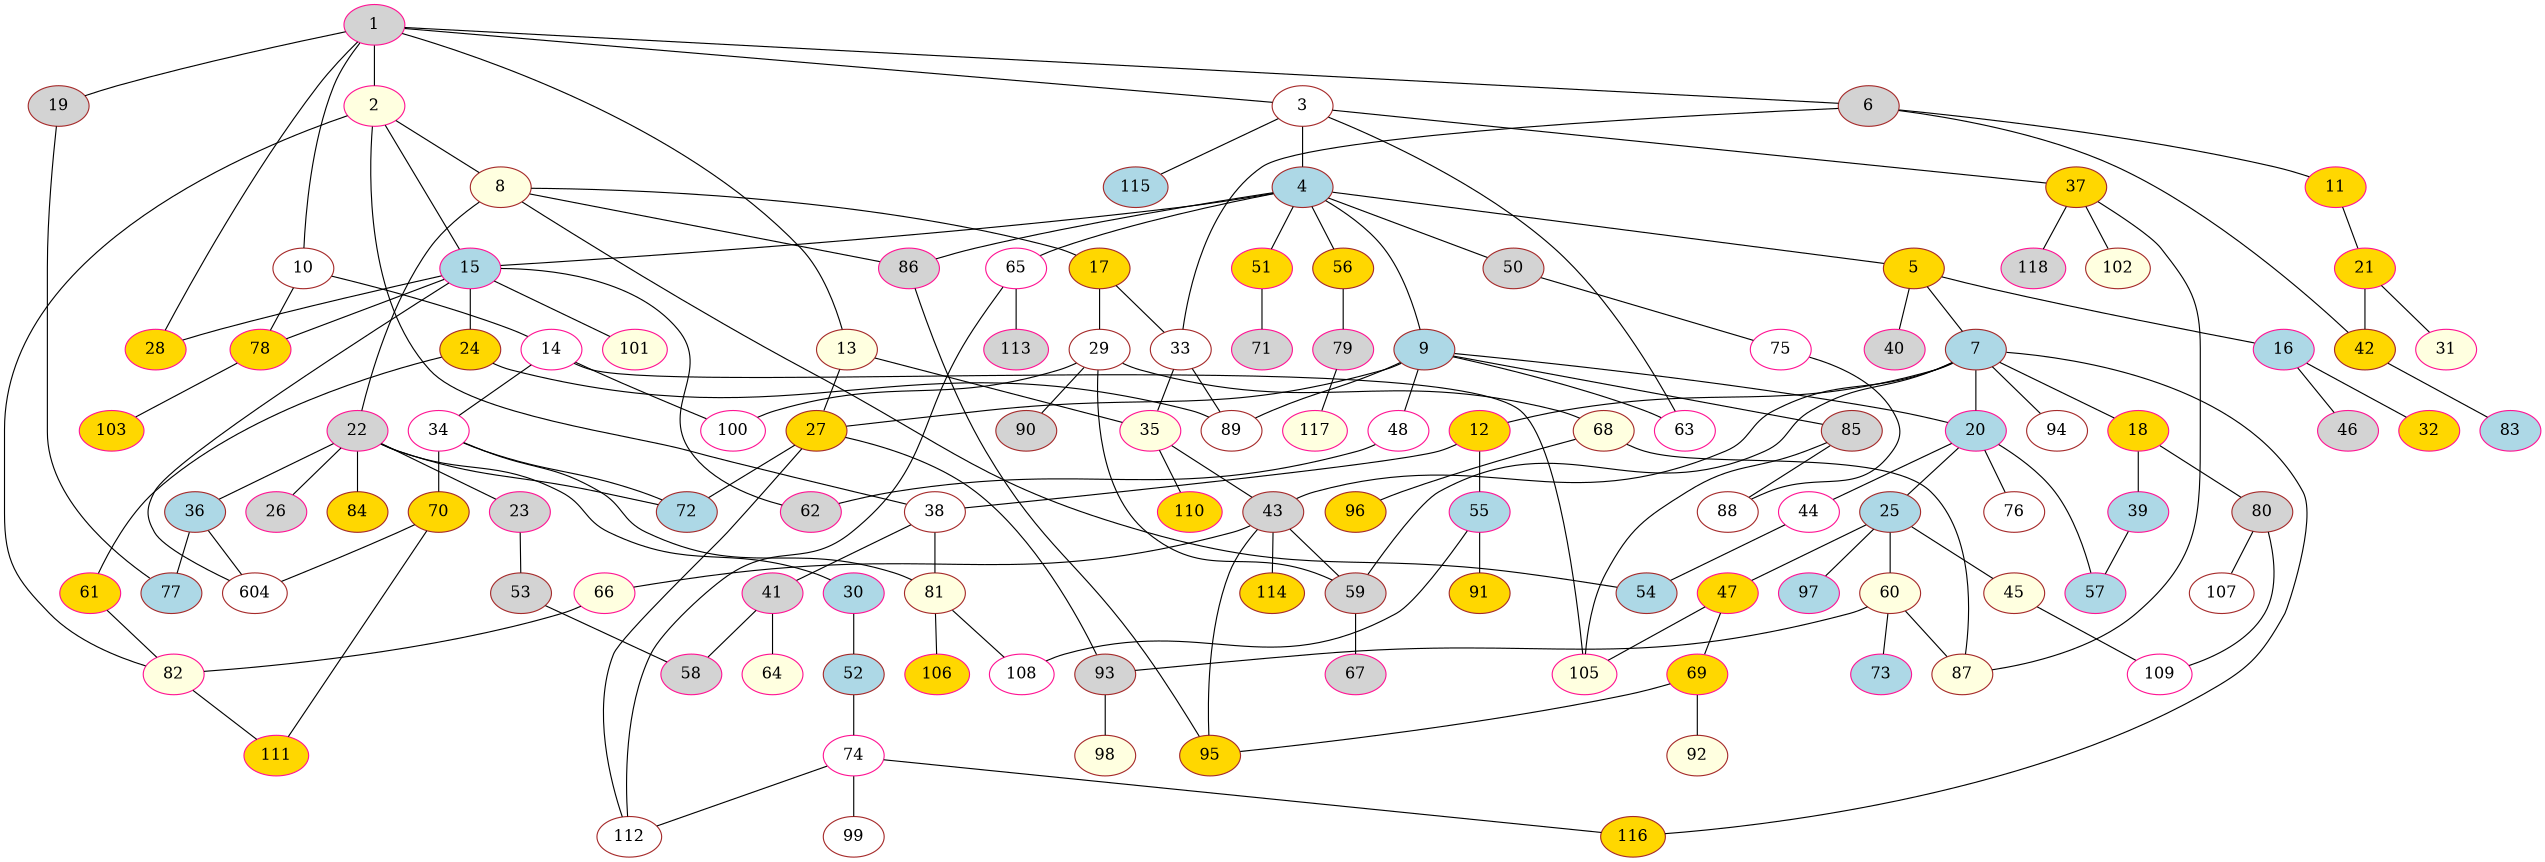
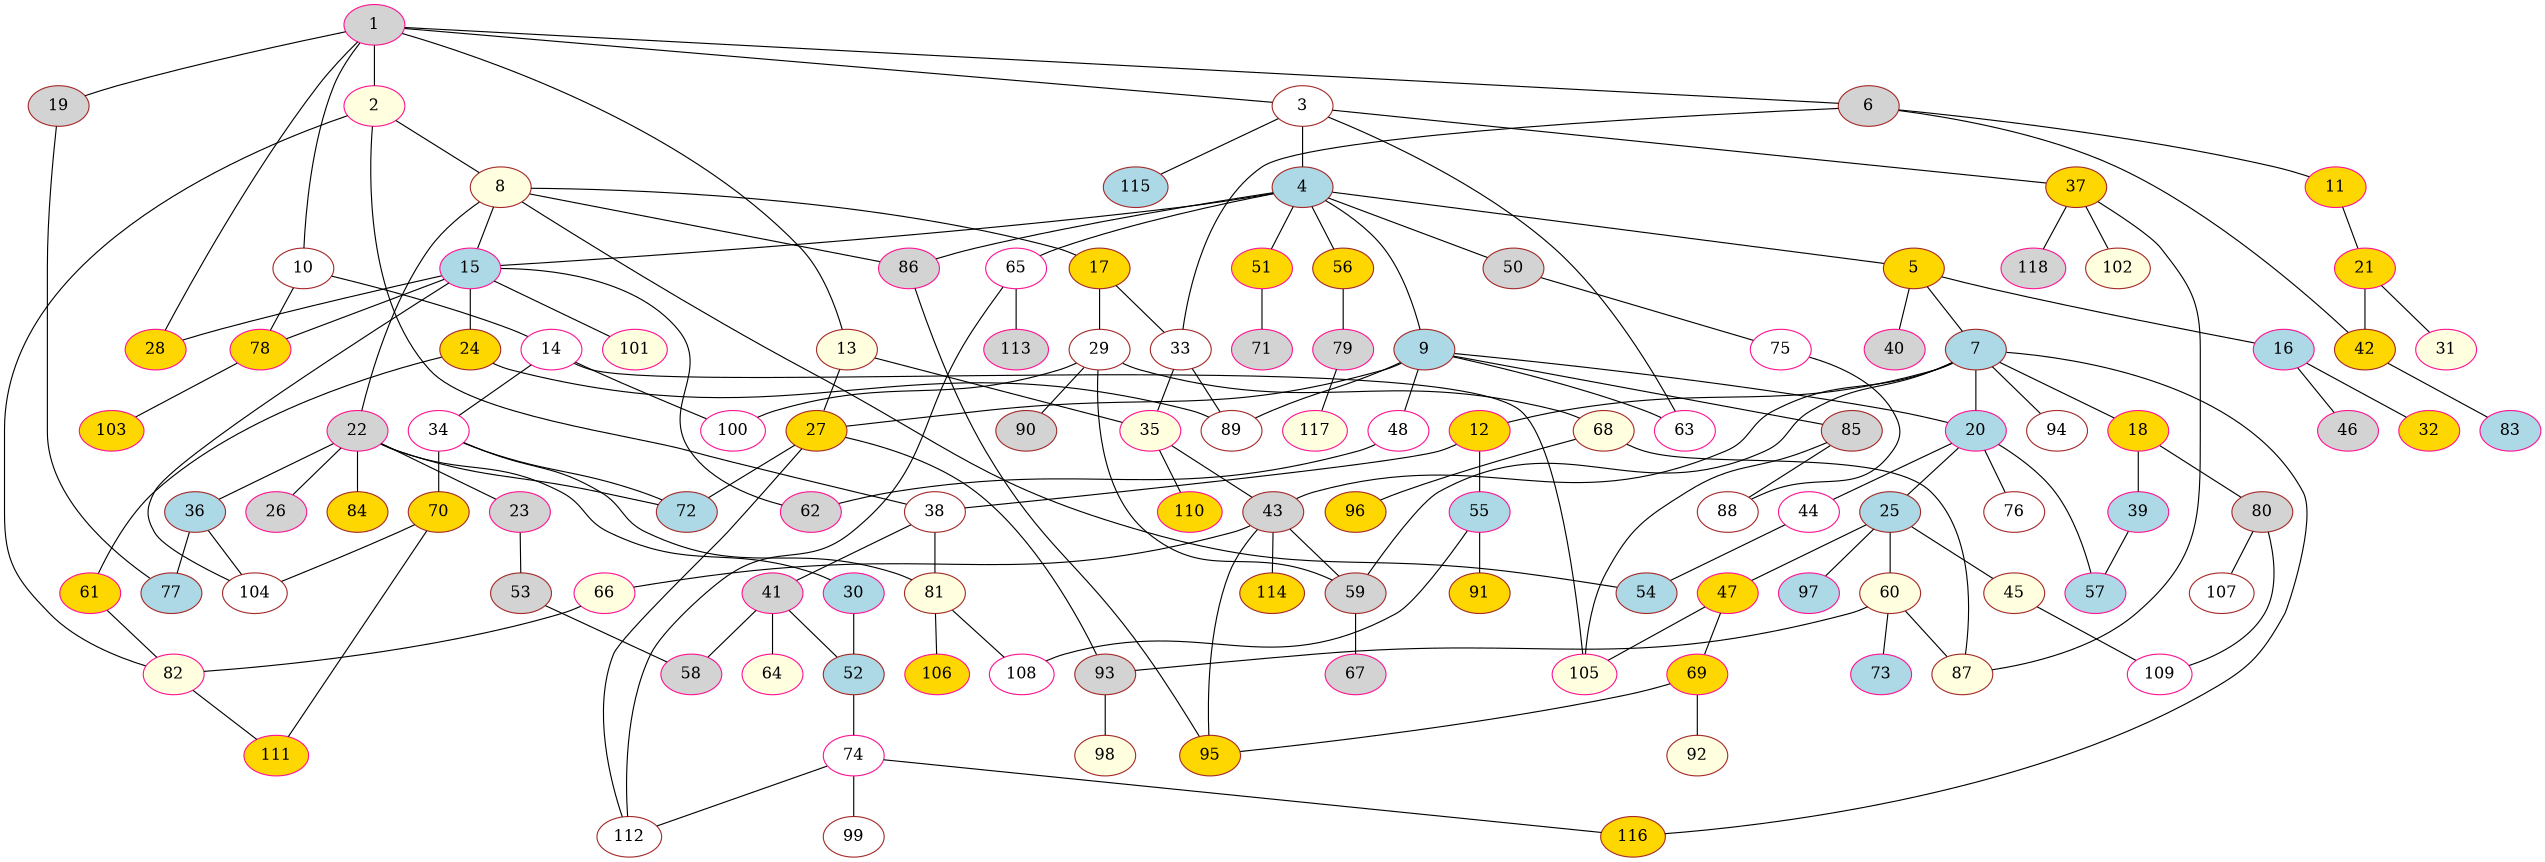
edge "2" -- "15": now "8" -- "15"
node "604": label "604" -> "104"
edge "41" -- "52": added
